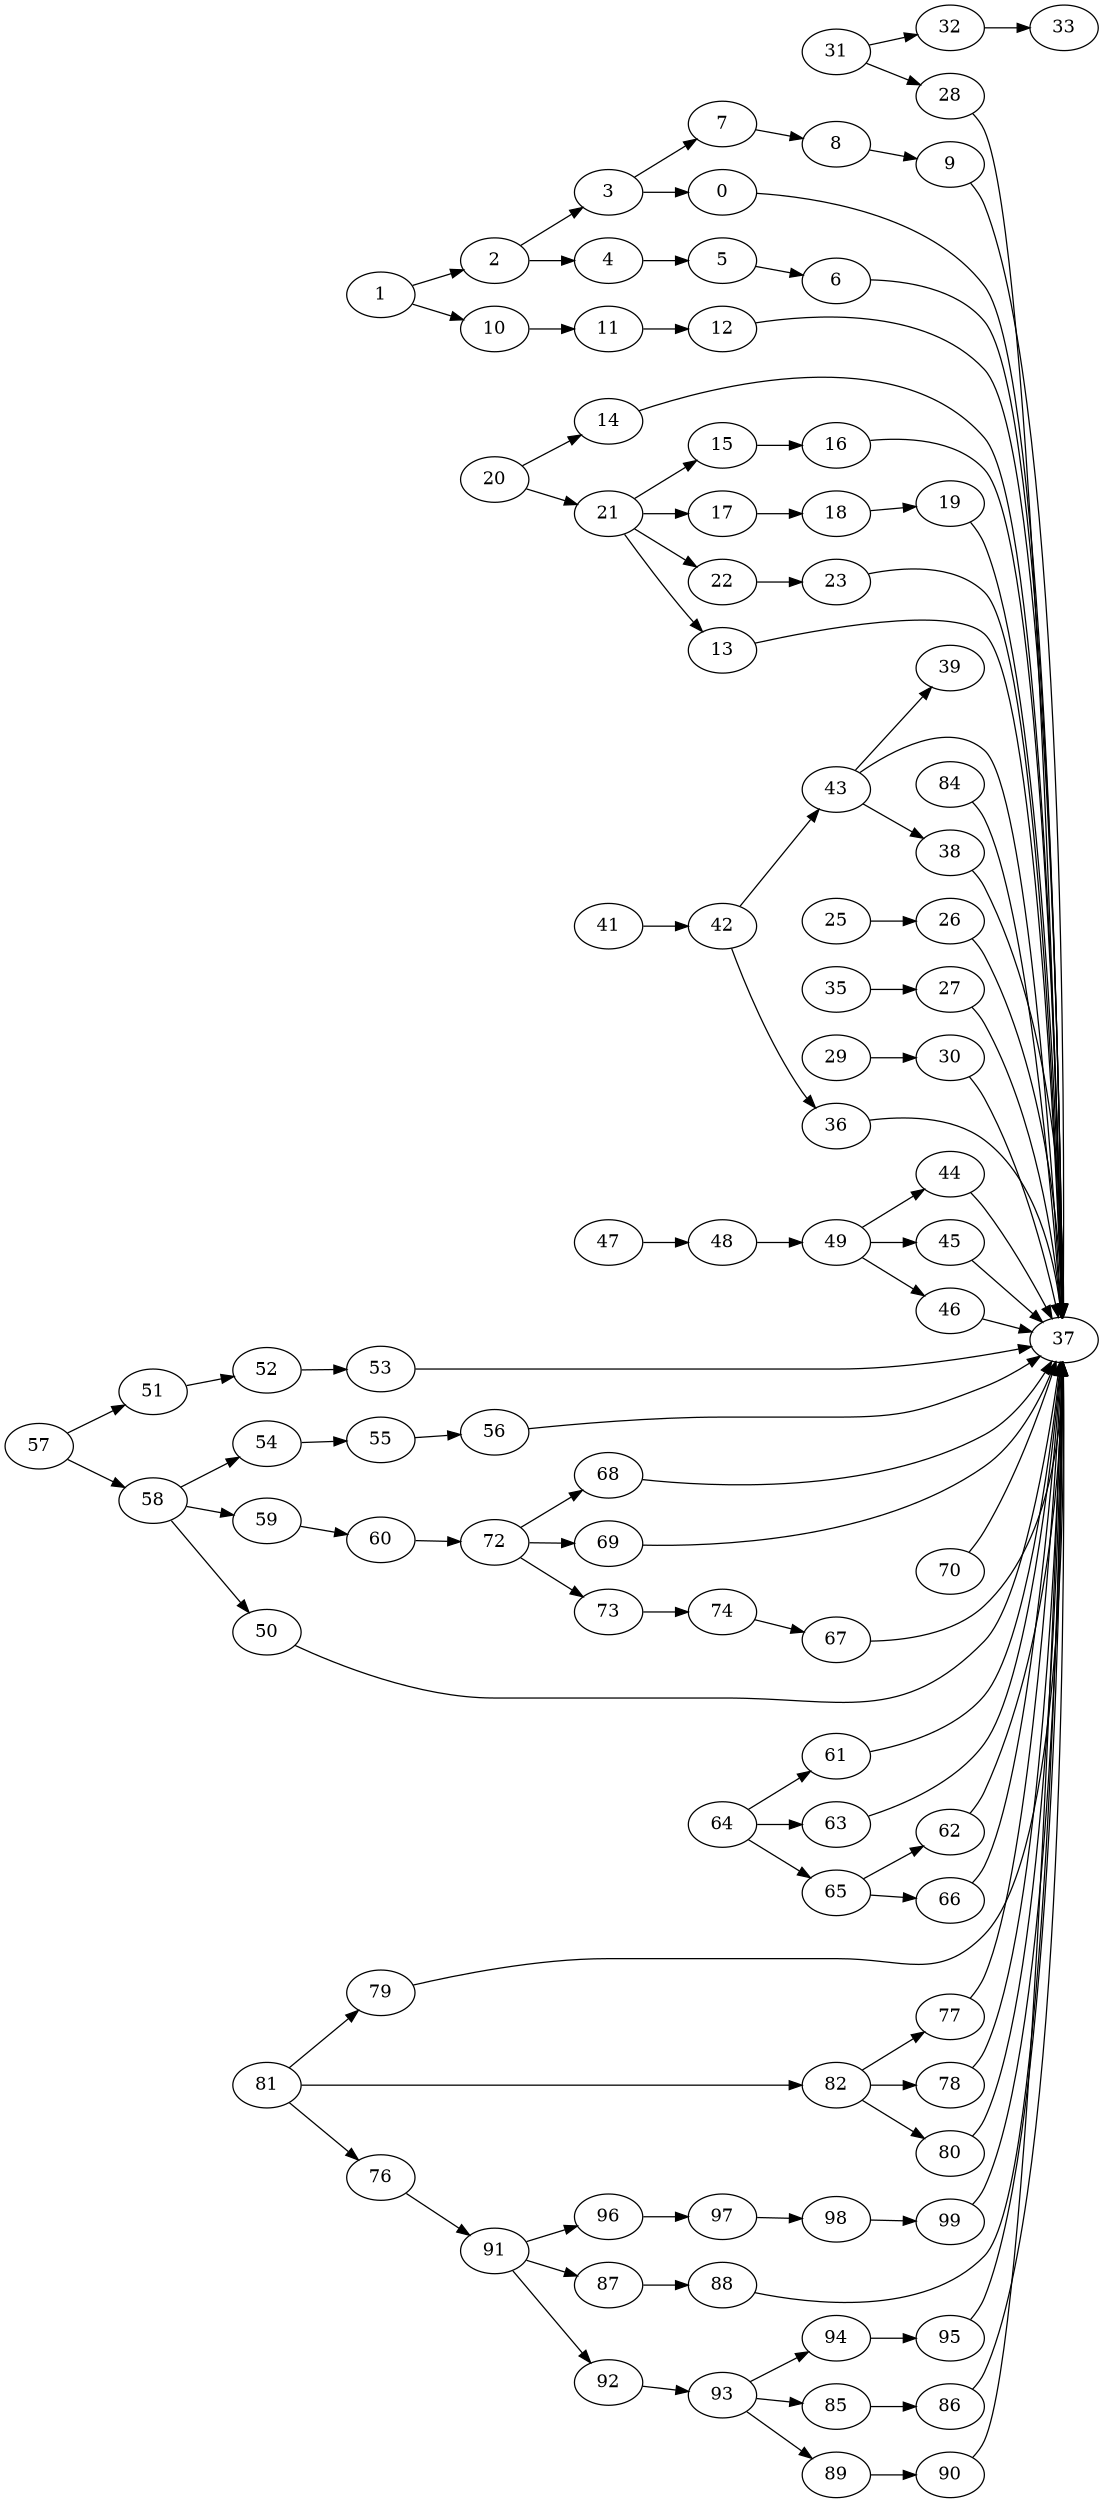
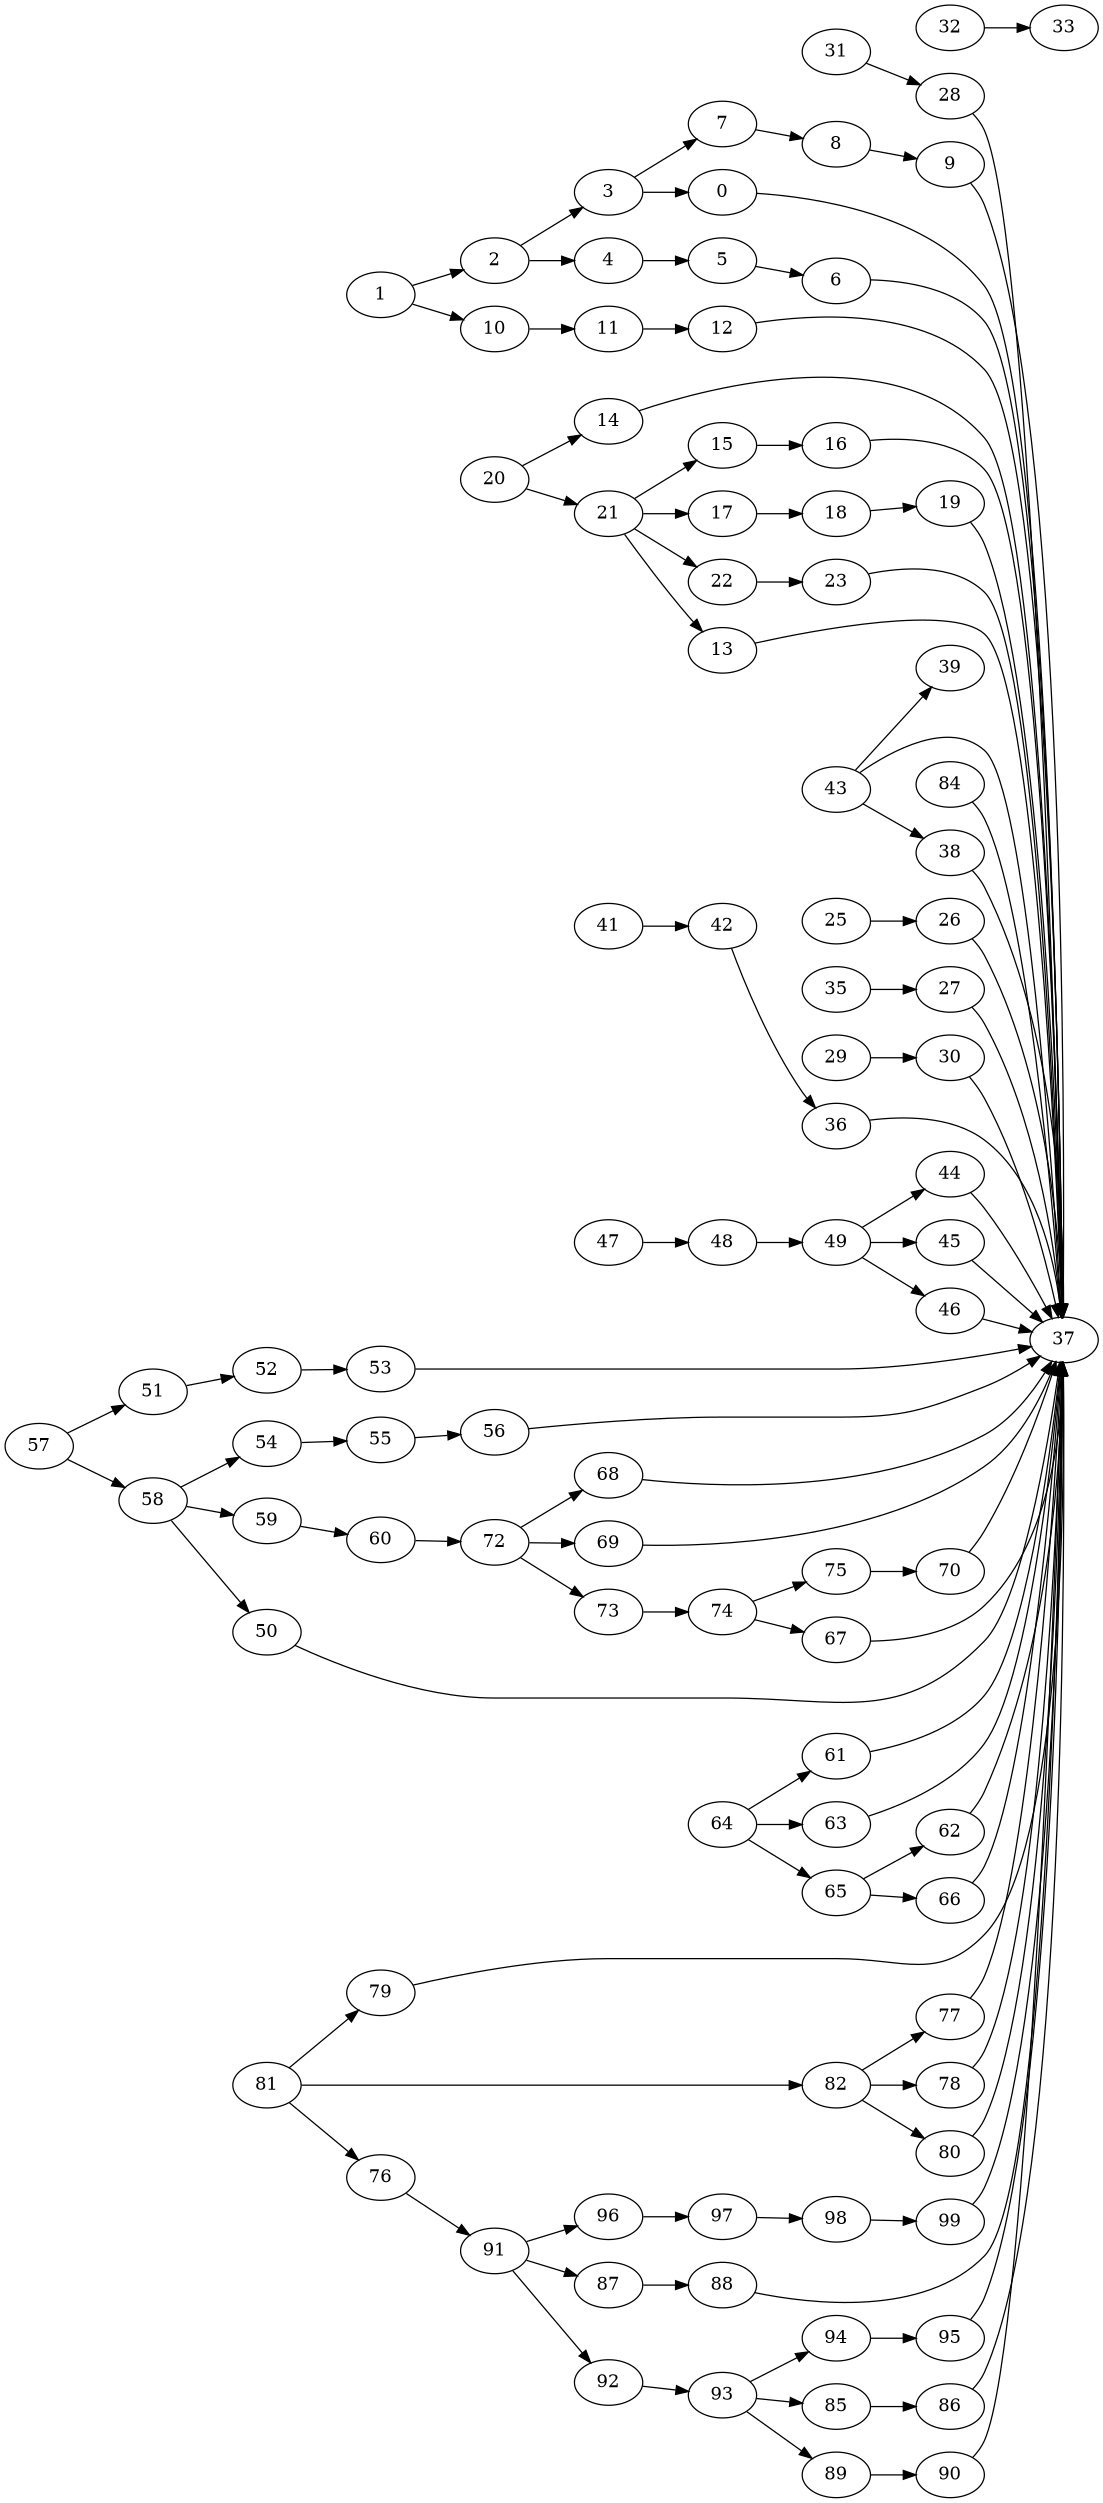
edge "31" -> "32": removed
edge "42" -> "43": removed
node "75": added
